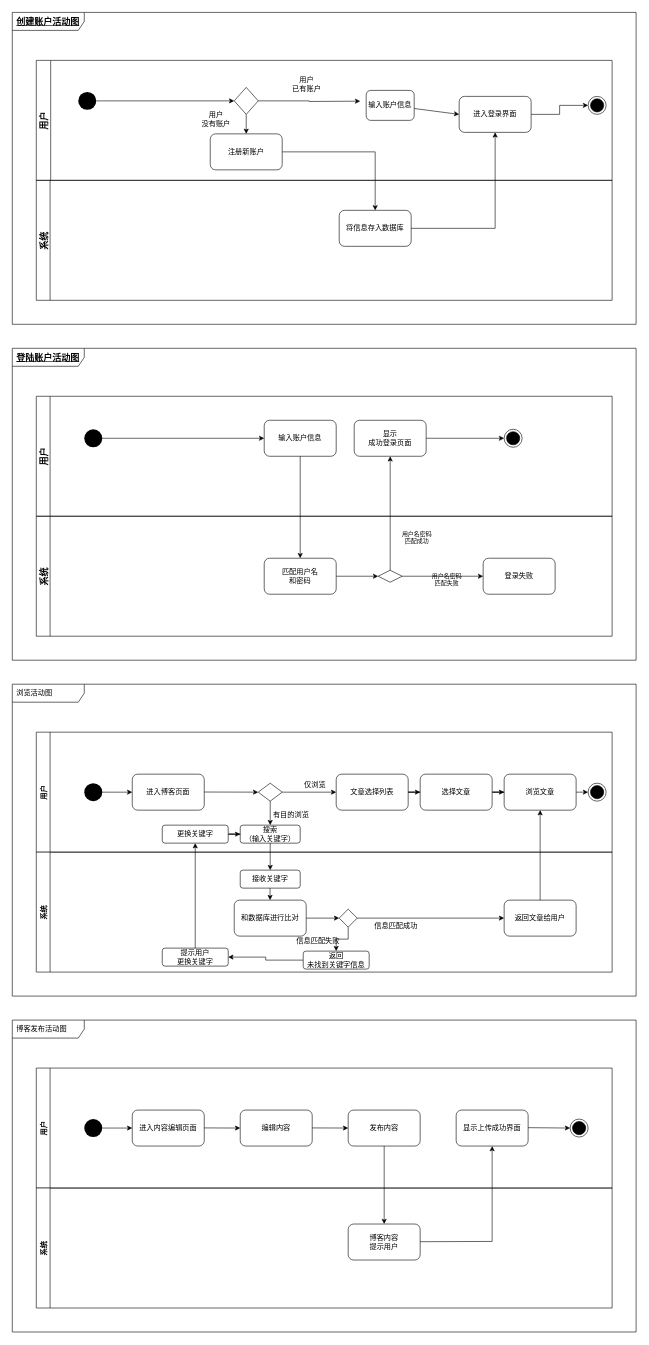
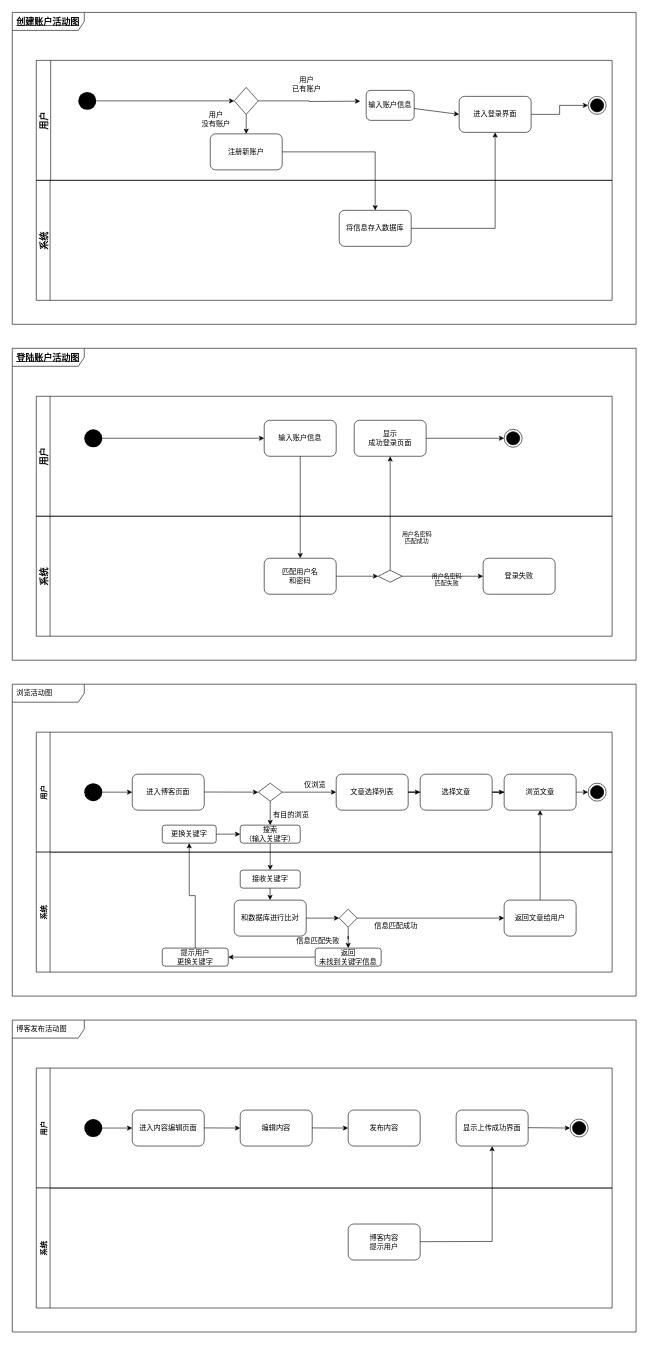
node "更换关键字": size 66x18 -> 54x18
node "返回 未找到关键字信息": moved (336, 960) -> (348, 957)
edge "发布内容" -> "博客内容 提示用户": removed
